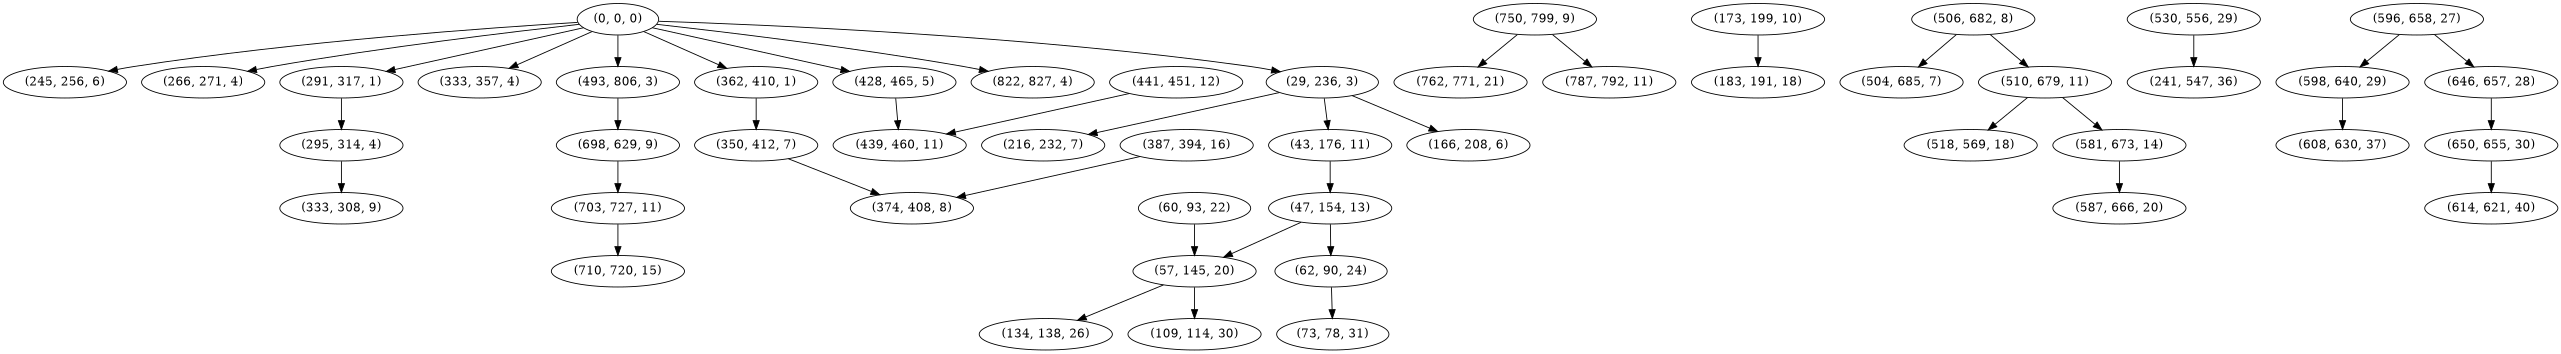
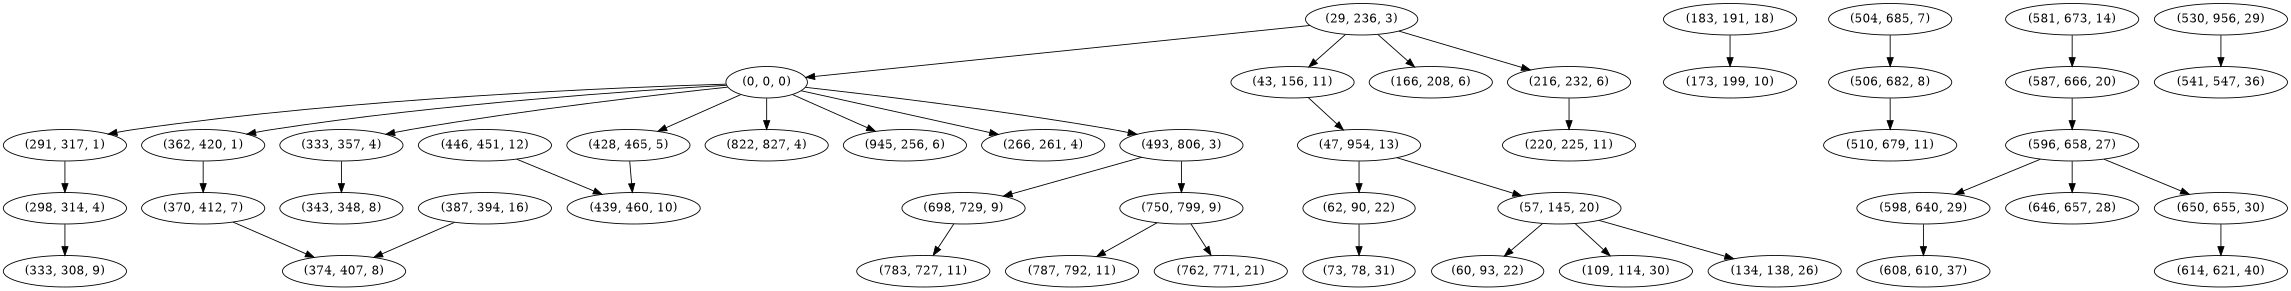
node "(530, 556, 29)": label "(530, 556, 29)" -> "(530, 956, 29)"
edge "(0, 0, 0)" -> "(29, 236, 3)": reversed
edge "(173, 199, 10)" -> "(183, 191, 18)": reversed
edge "(506, 682, 8)" -> "(504, 685, 7)": reversed
node "(245, 256, 6)": label "(245, 256, 6)" -> "(945, 256, 6)"
node "(266, 271, 4)": label "(266, 271, 4)" -> "(266, 261, 4)"
node "(362, 410, 1)": label "(362, 410, 1)" -> "(362, 420, 1)"
node "(441, 451, 12)": label "(441, 451, 12)" -> "(446, 451, 12)"
node "(241, 547, 36)": label "(241, 547, 36)" -> "(541, 547, 36)"
edge "(587, 666, 20)" -> "(596, 658, 27)": added
edge "(646, 657, 28)" -> "(650, 655, 30)": now "(596, 658, 27)" -> "(650, 655, 30)"
edge "(510, 679, 11)" -> "(581, 673, 14)": removed
node "(295, 314, 4)": label "(295, 314, 4)" -> "(298, 314, 4)"
node "(698, 629, 9)": label "(698, 629, 9)" -> "(698, 729, 9)"
node "(350, 412, 7)": label "(350, 412, 7)" -> "(370, 412, 7)"
node "(439, 460, 11)": label "(439, 460, 11)" -> "(439, 460, 10)"
node "(216, 232, 7)": label "(216, 232, 7)" -> "(216, 232, 6)"
node "(43, 176, 11)": label "(43, 176, 11)" -> "(43, 156, 11)"
node "(220, 225, 11)": added
node "(518, 569, 18)": removed
node "(608, 630, 37)": label "(608, 630, 37)" -> "(608, 610, 37)"
edge "(493, 806, 3)" -> "(750, 799, 9)": added
node "(343, 348, 8)": added
node "(703, 727, 11)": label "(703, 727, 11)" -> "(783, 727, 11)"
node "(374, 408, 8)": label "(374, 408, 8)" -> "(374, 407, 8)"
node "(47, 154, 13)": label "(47, 154, 13)" -> "(47, 954, 13)"
edge "(60, 93, 22)" -> "(57, 145, 20)": reversed
node "(710, 720, 15)": removed
node "(62, 90, 24)": label "(62, 90, 24)" -> "(62, 90, 22)"
